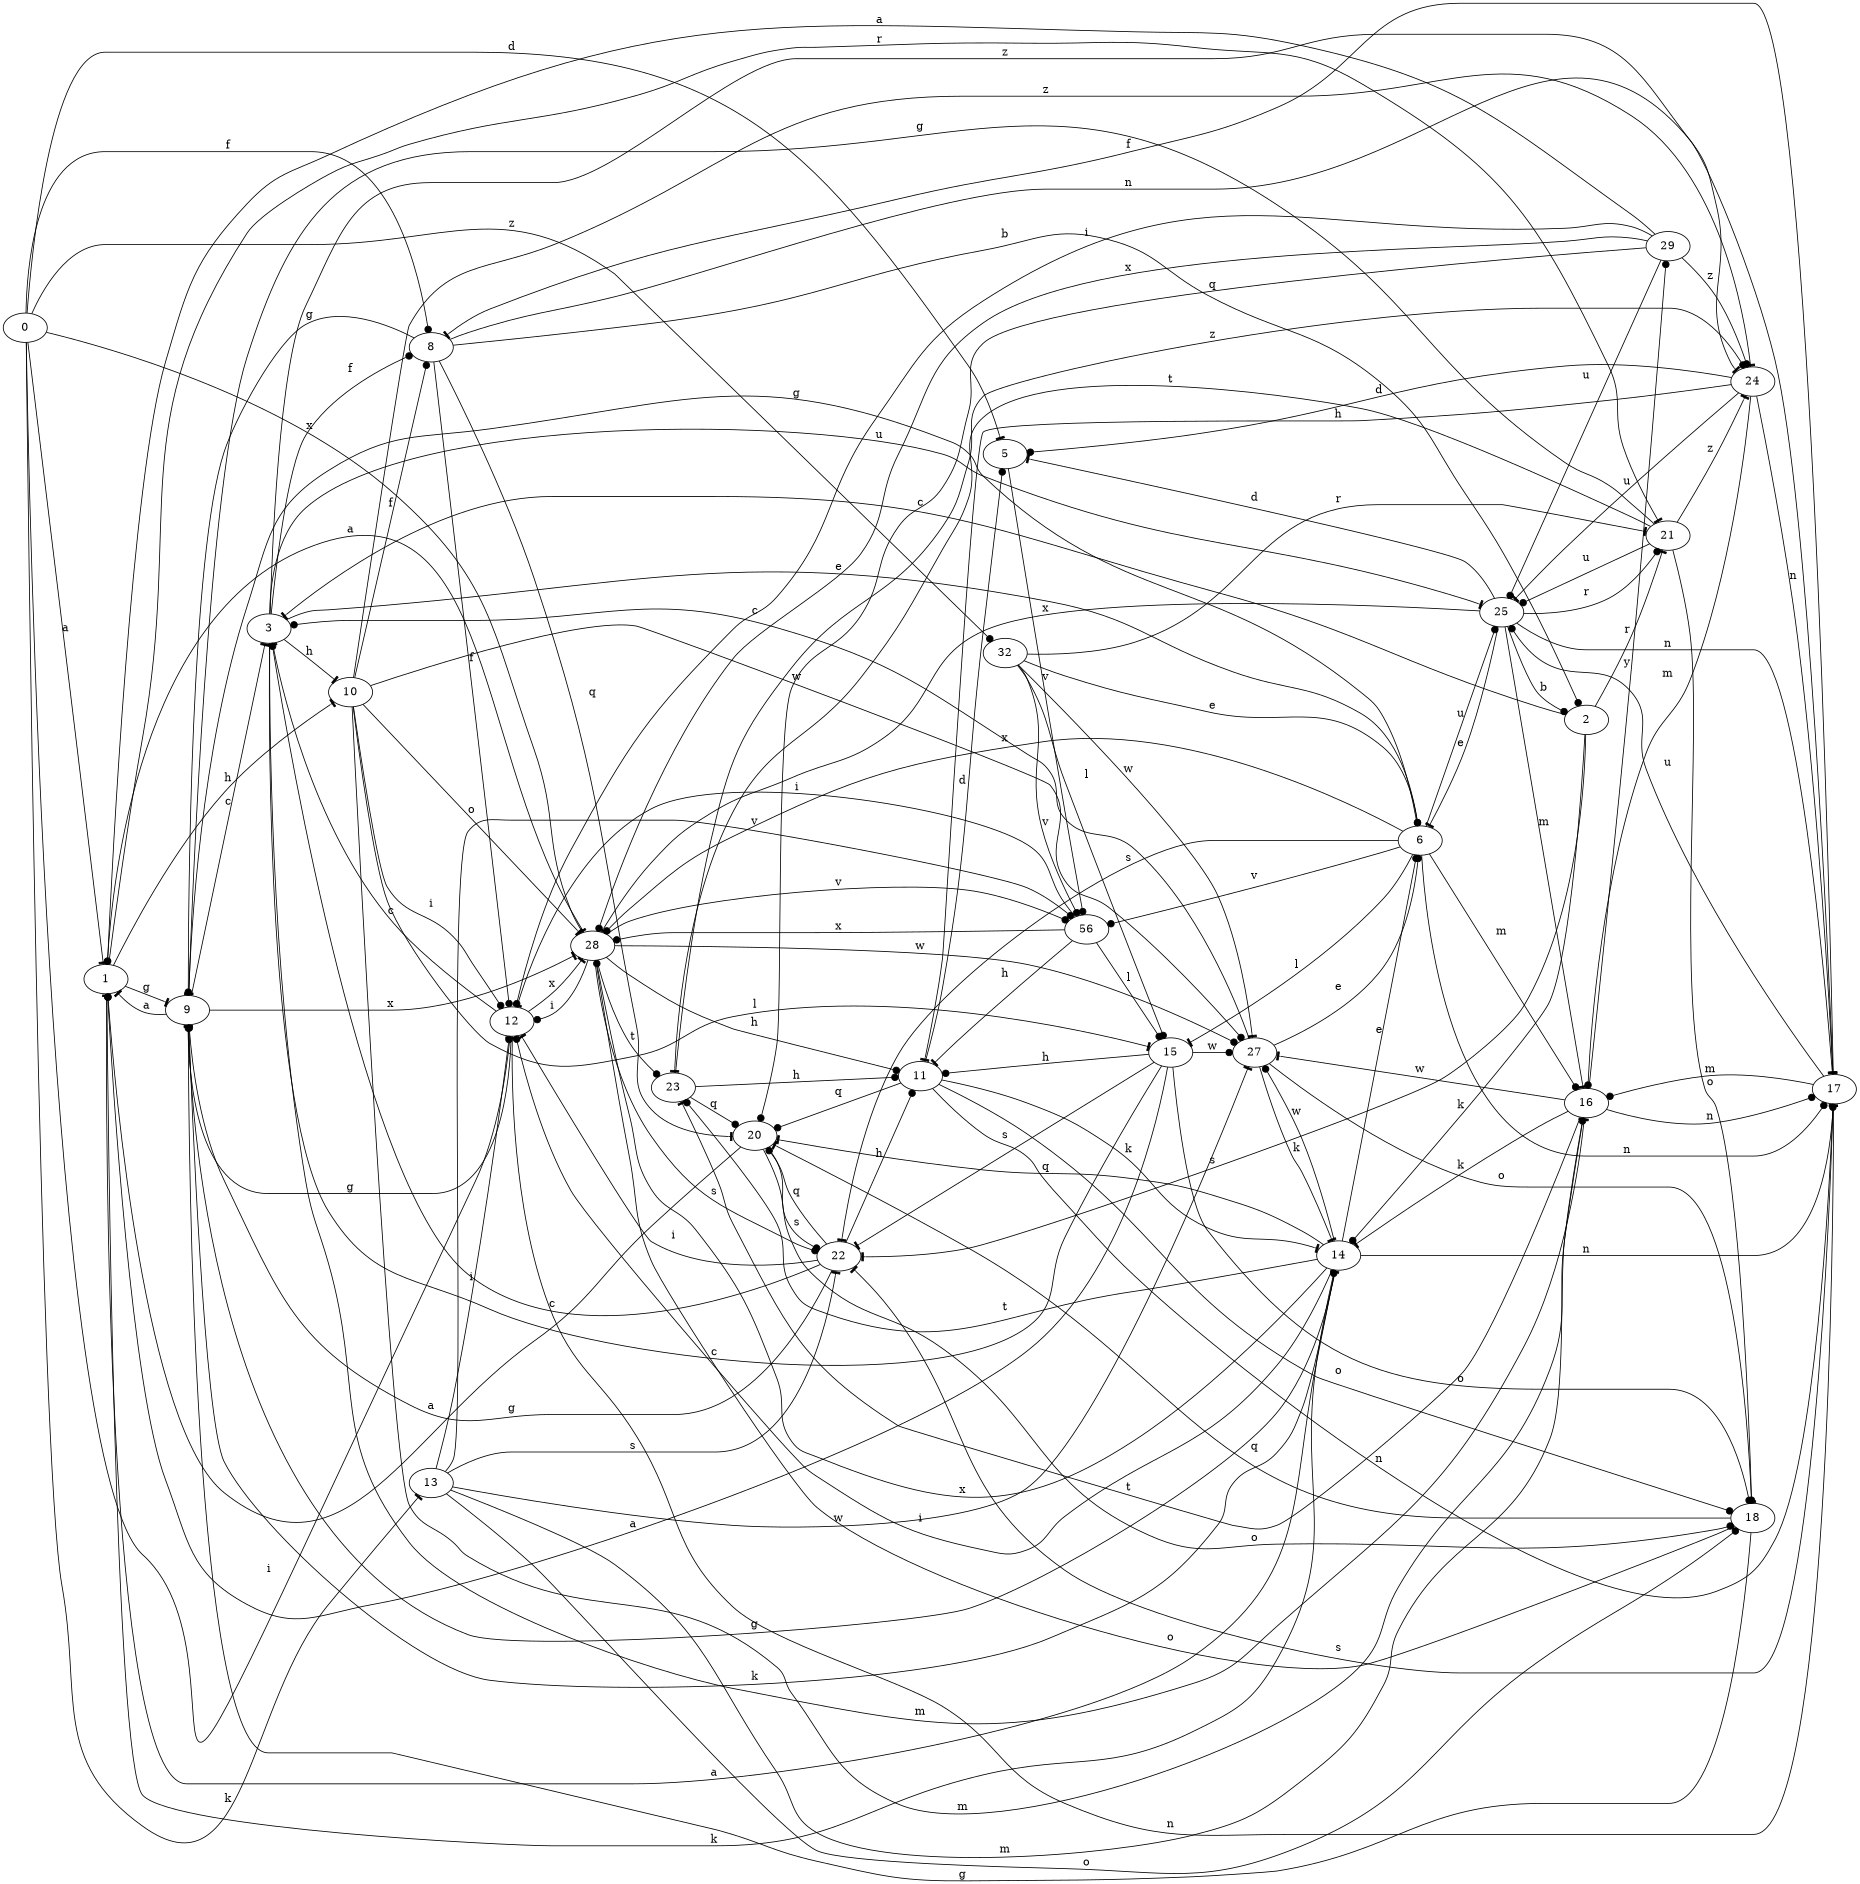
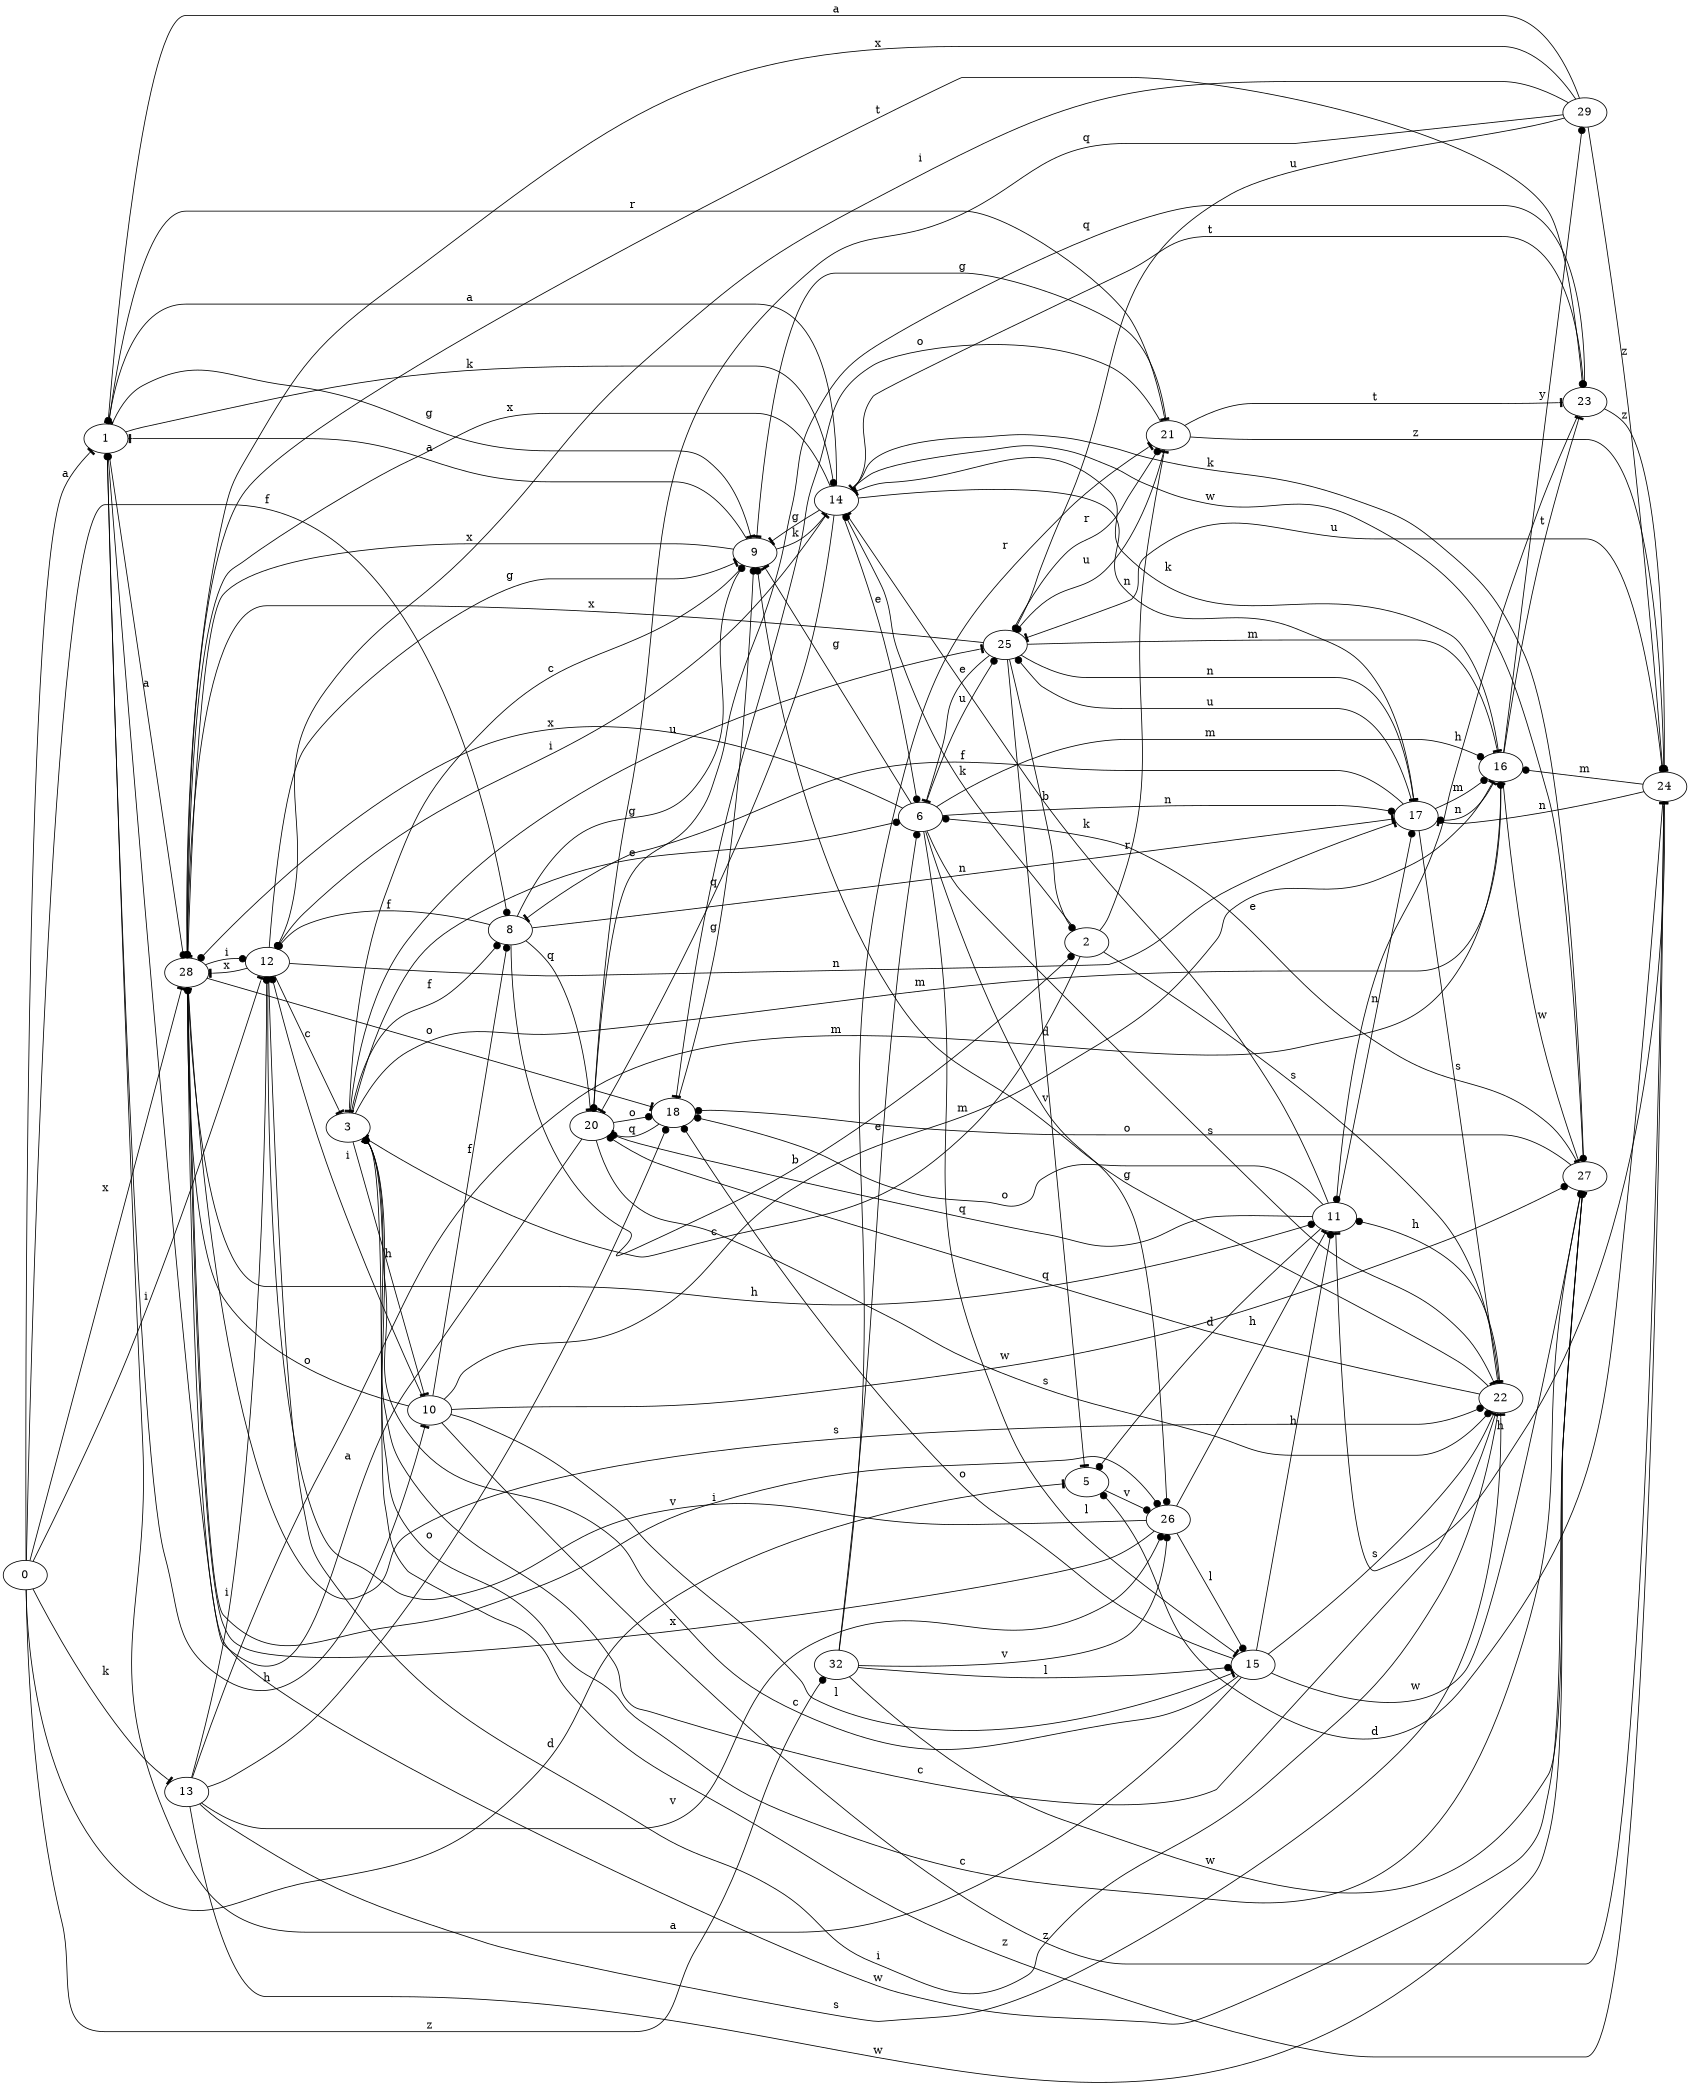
edge "28" -> "1": reversed
node "56": label "56" -> "26"
